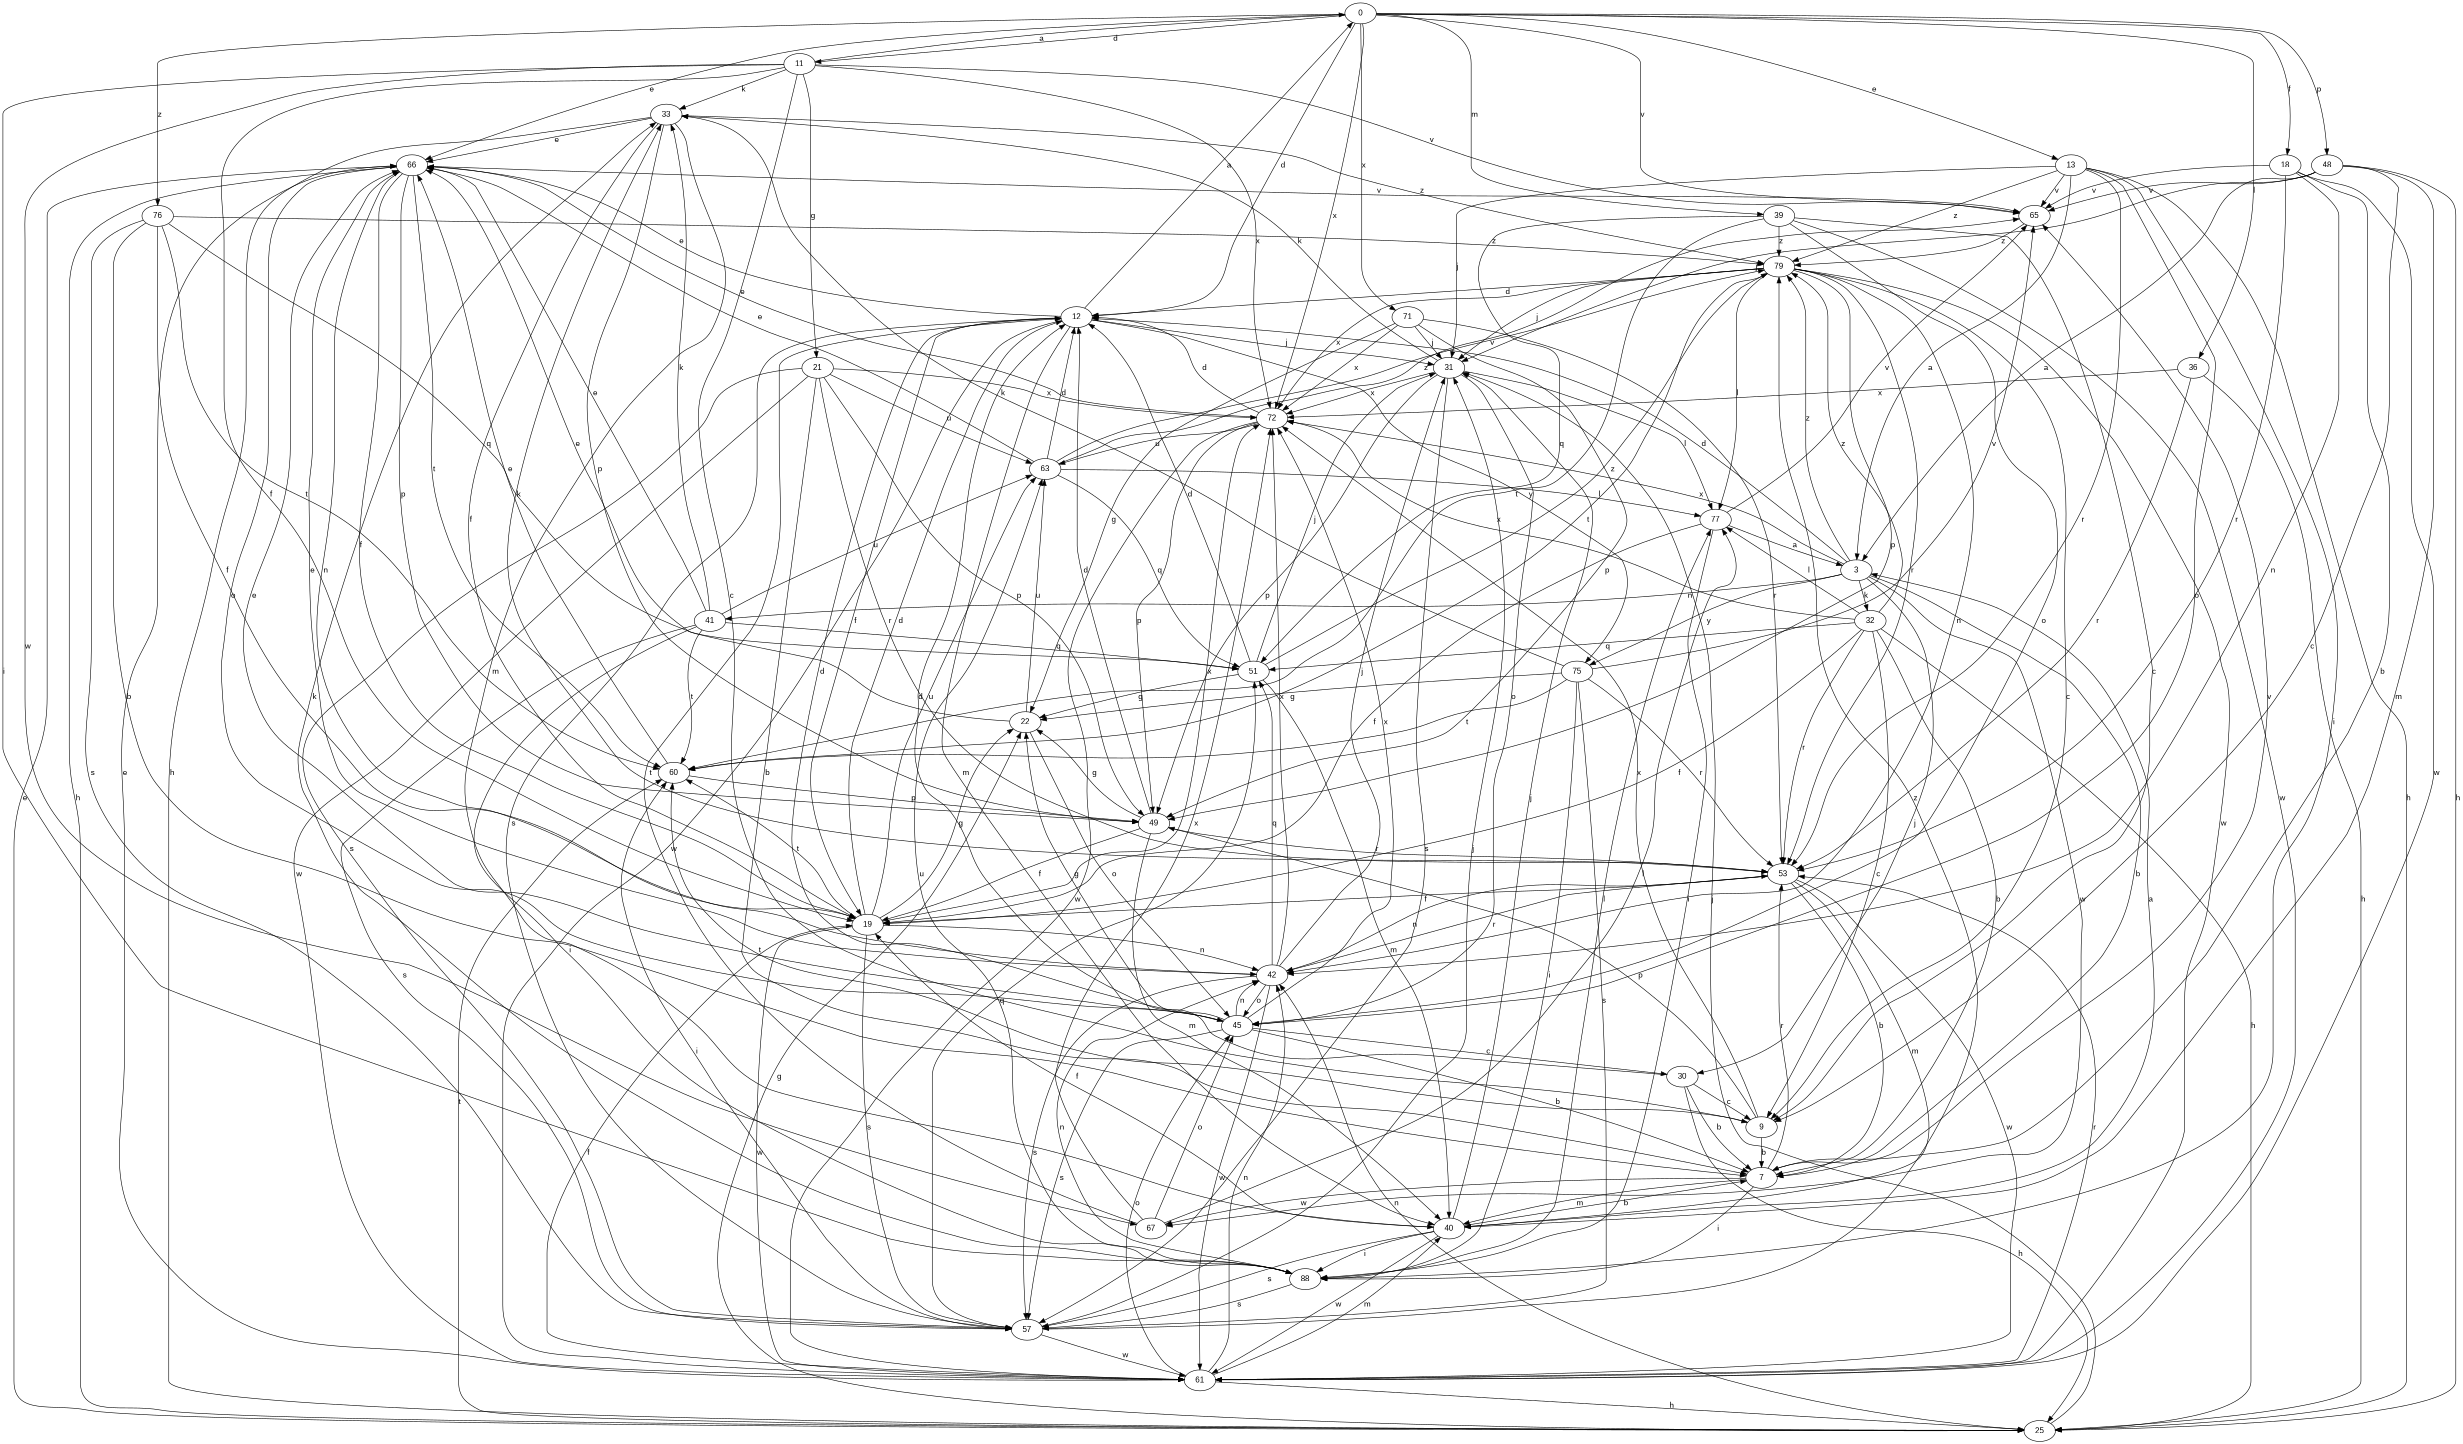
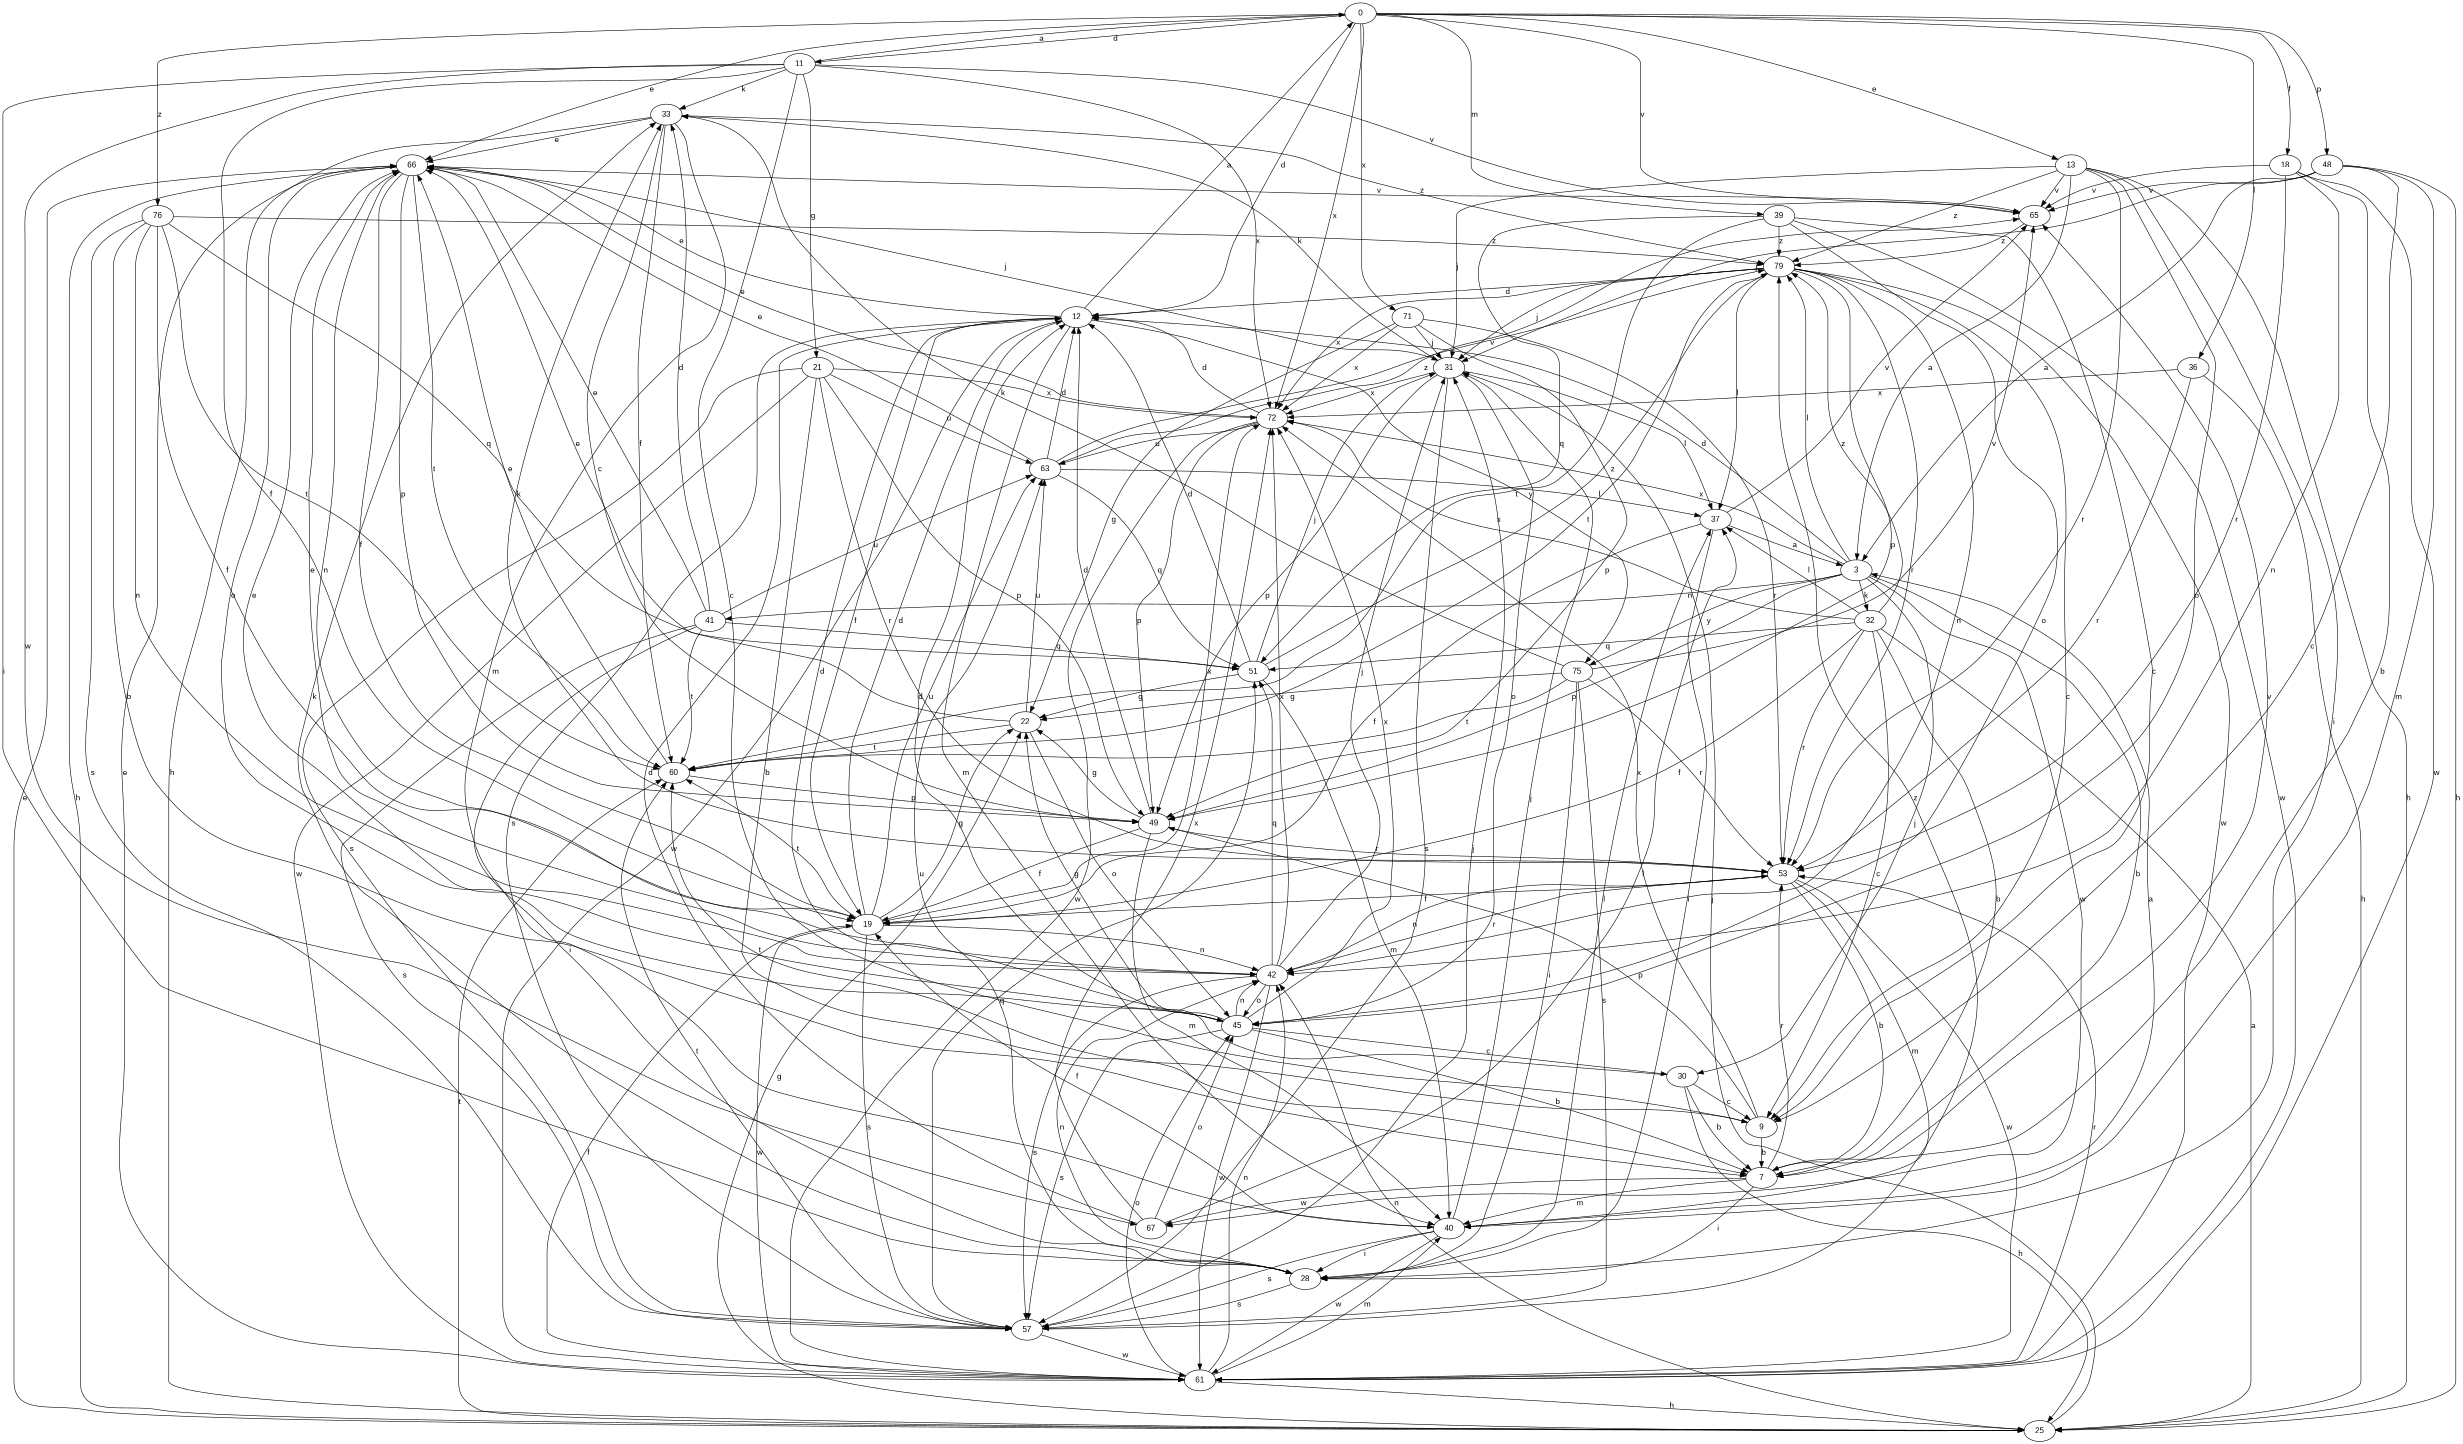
edge "12" -> "31": now "66" -> "31"
edge "41" -> "33": label "k" -> "d"
edge "3" -> "79": label "z" -> "l"
edge "33" -> "49": label "p" -> "c"
node "77": label "77" -> "37"
edge "33" -> "19": now "33" -> "60"
edge "3" -> "49": added, label "p"
edge "22" -> "60": added, label "t"
edge "67" -> "12": label "t" -> "d"
edge "76" -> "42": added, label "n"
edge "32" -> "25": label "h" -> "a"
edge "57" -> "60": label "i" -> "t"
edge "40" -> "7": removed, label "b"
node "88": label "88" -> "28"
